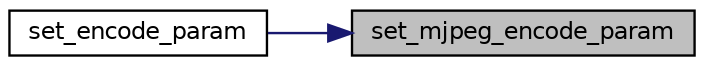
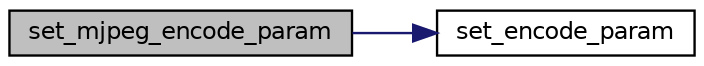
edge "set_encode_param" -> "set_mjpeg_encode_param": reversed
